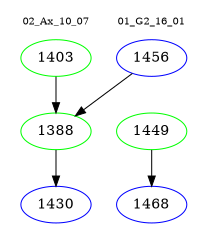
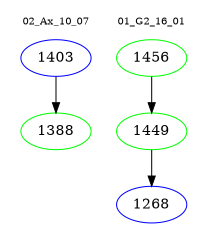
node "1403": color green -> blue
node "1456": color blue -> green
edge "1456" -> "1388": now "1456" -> "1449"
node "1430": removed
node "1468": label "1468" -> "1268"
